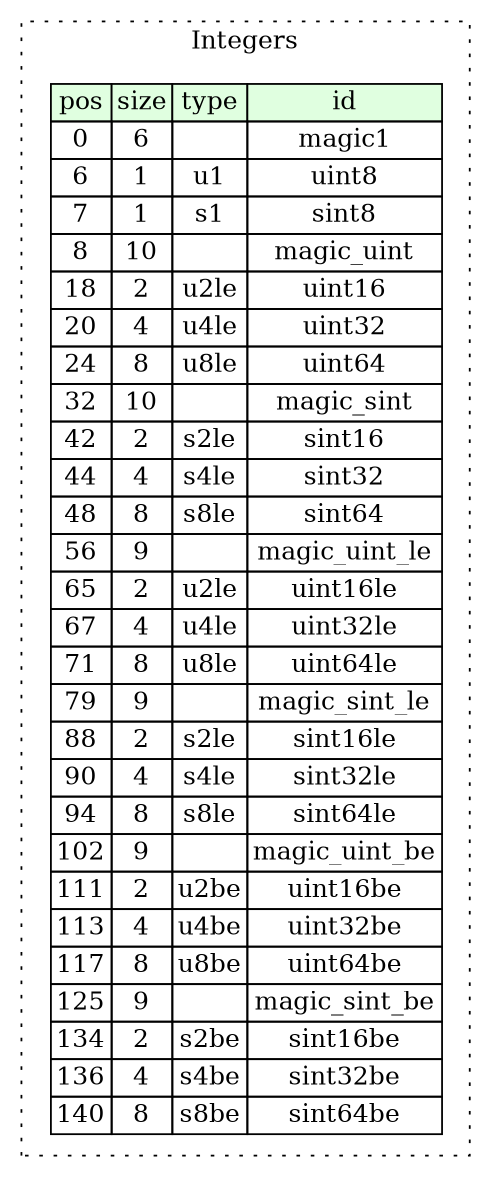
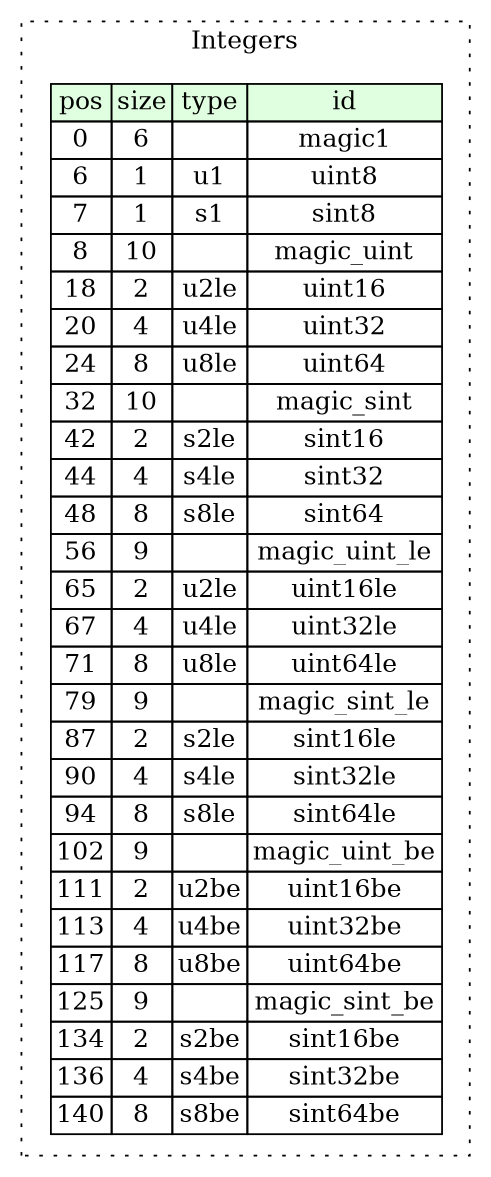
node "pos": text "88" -> "87"
